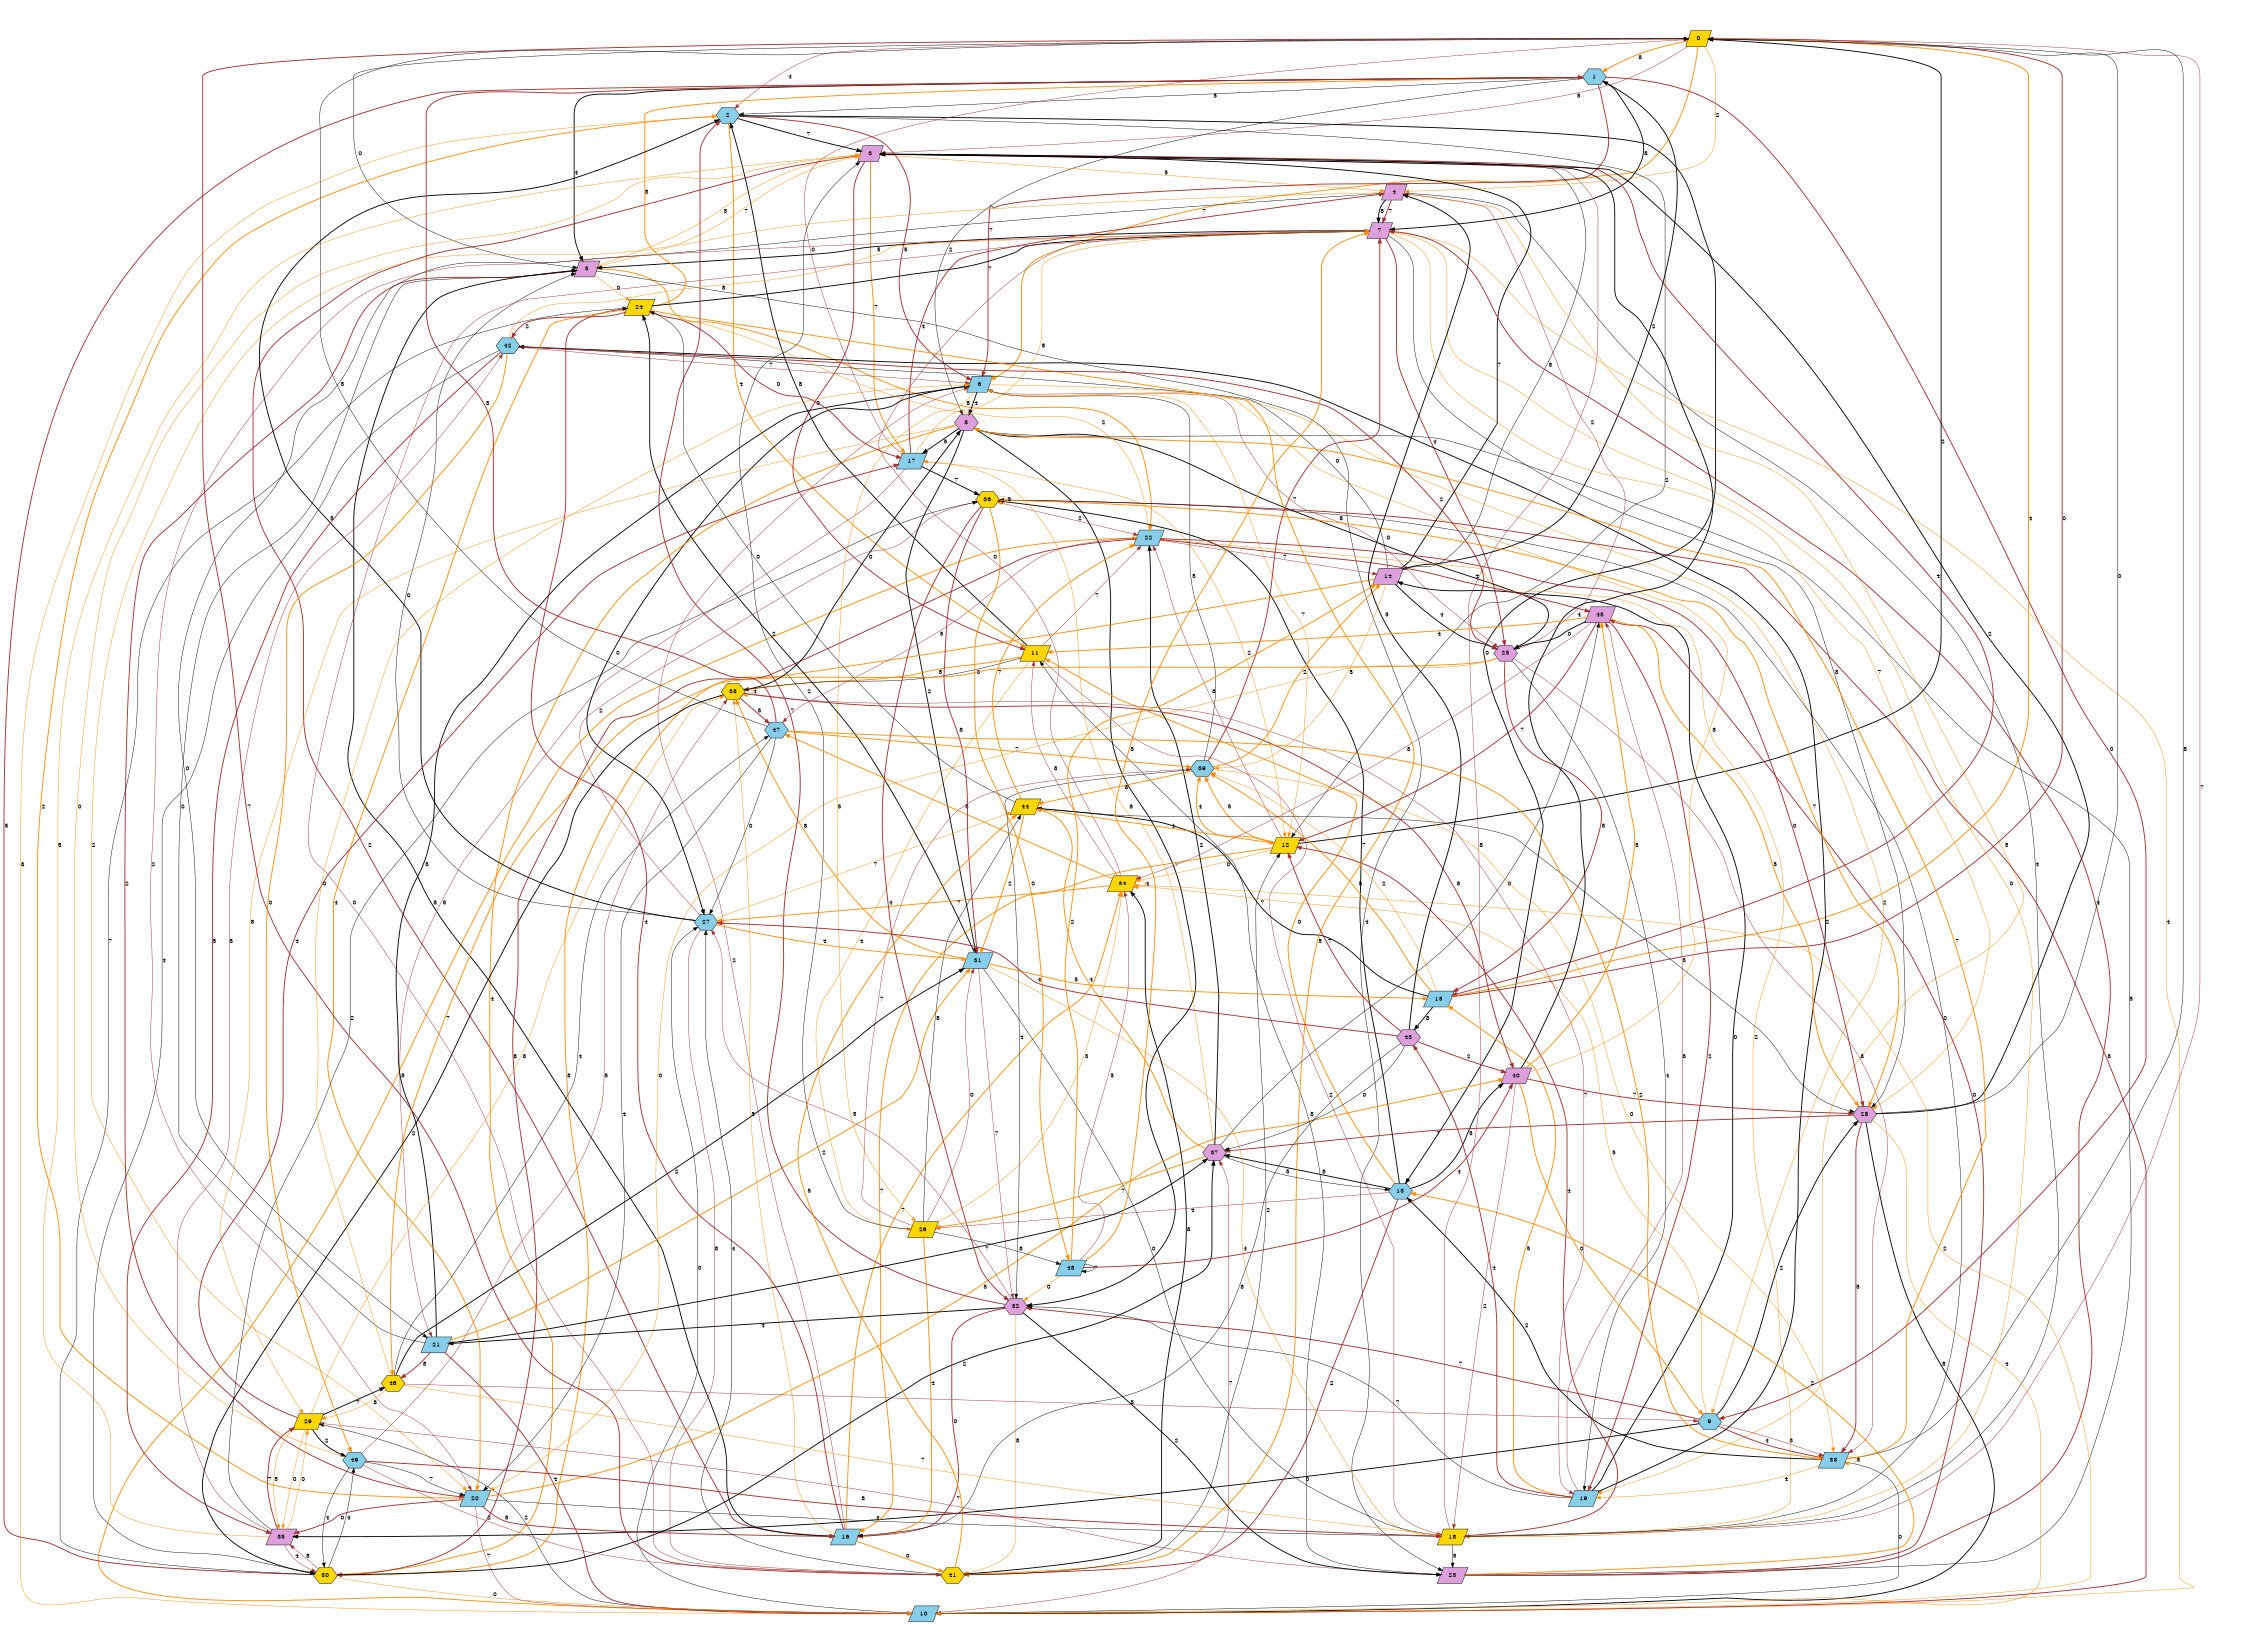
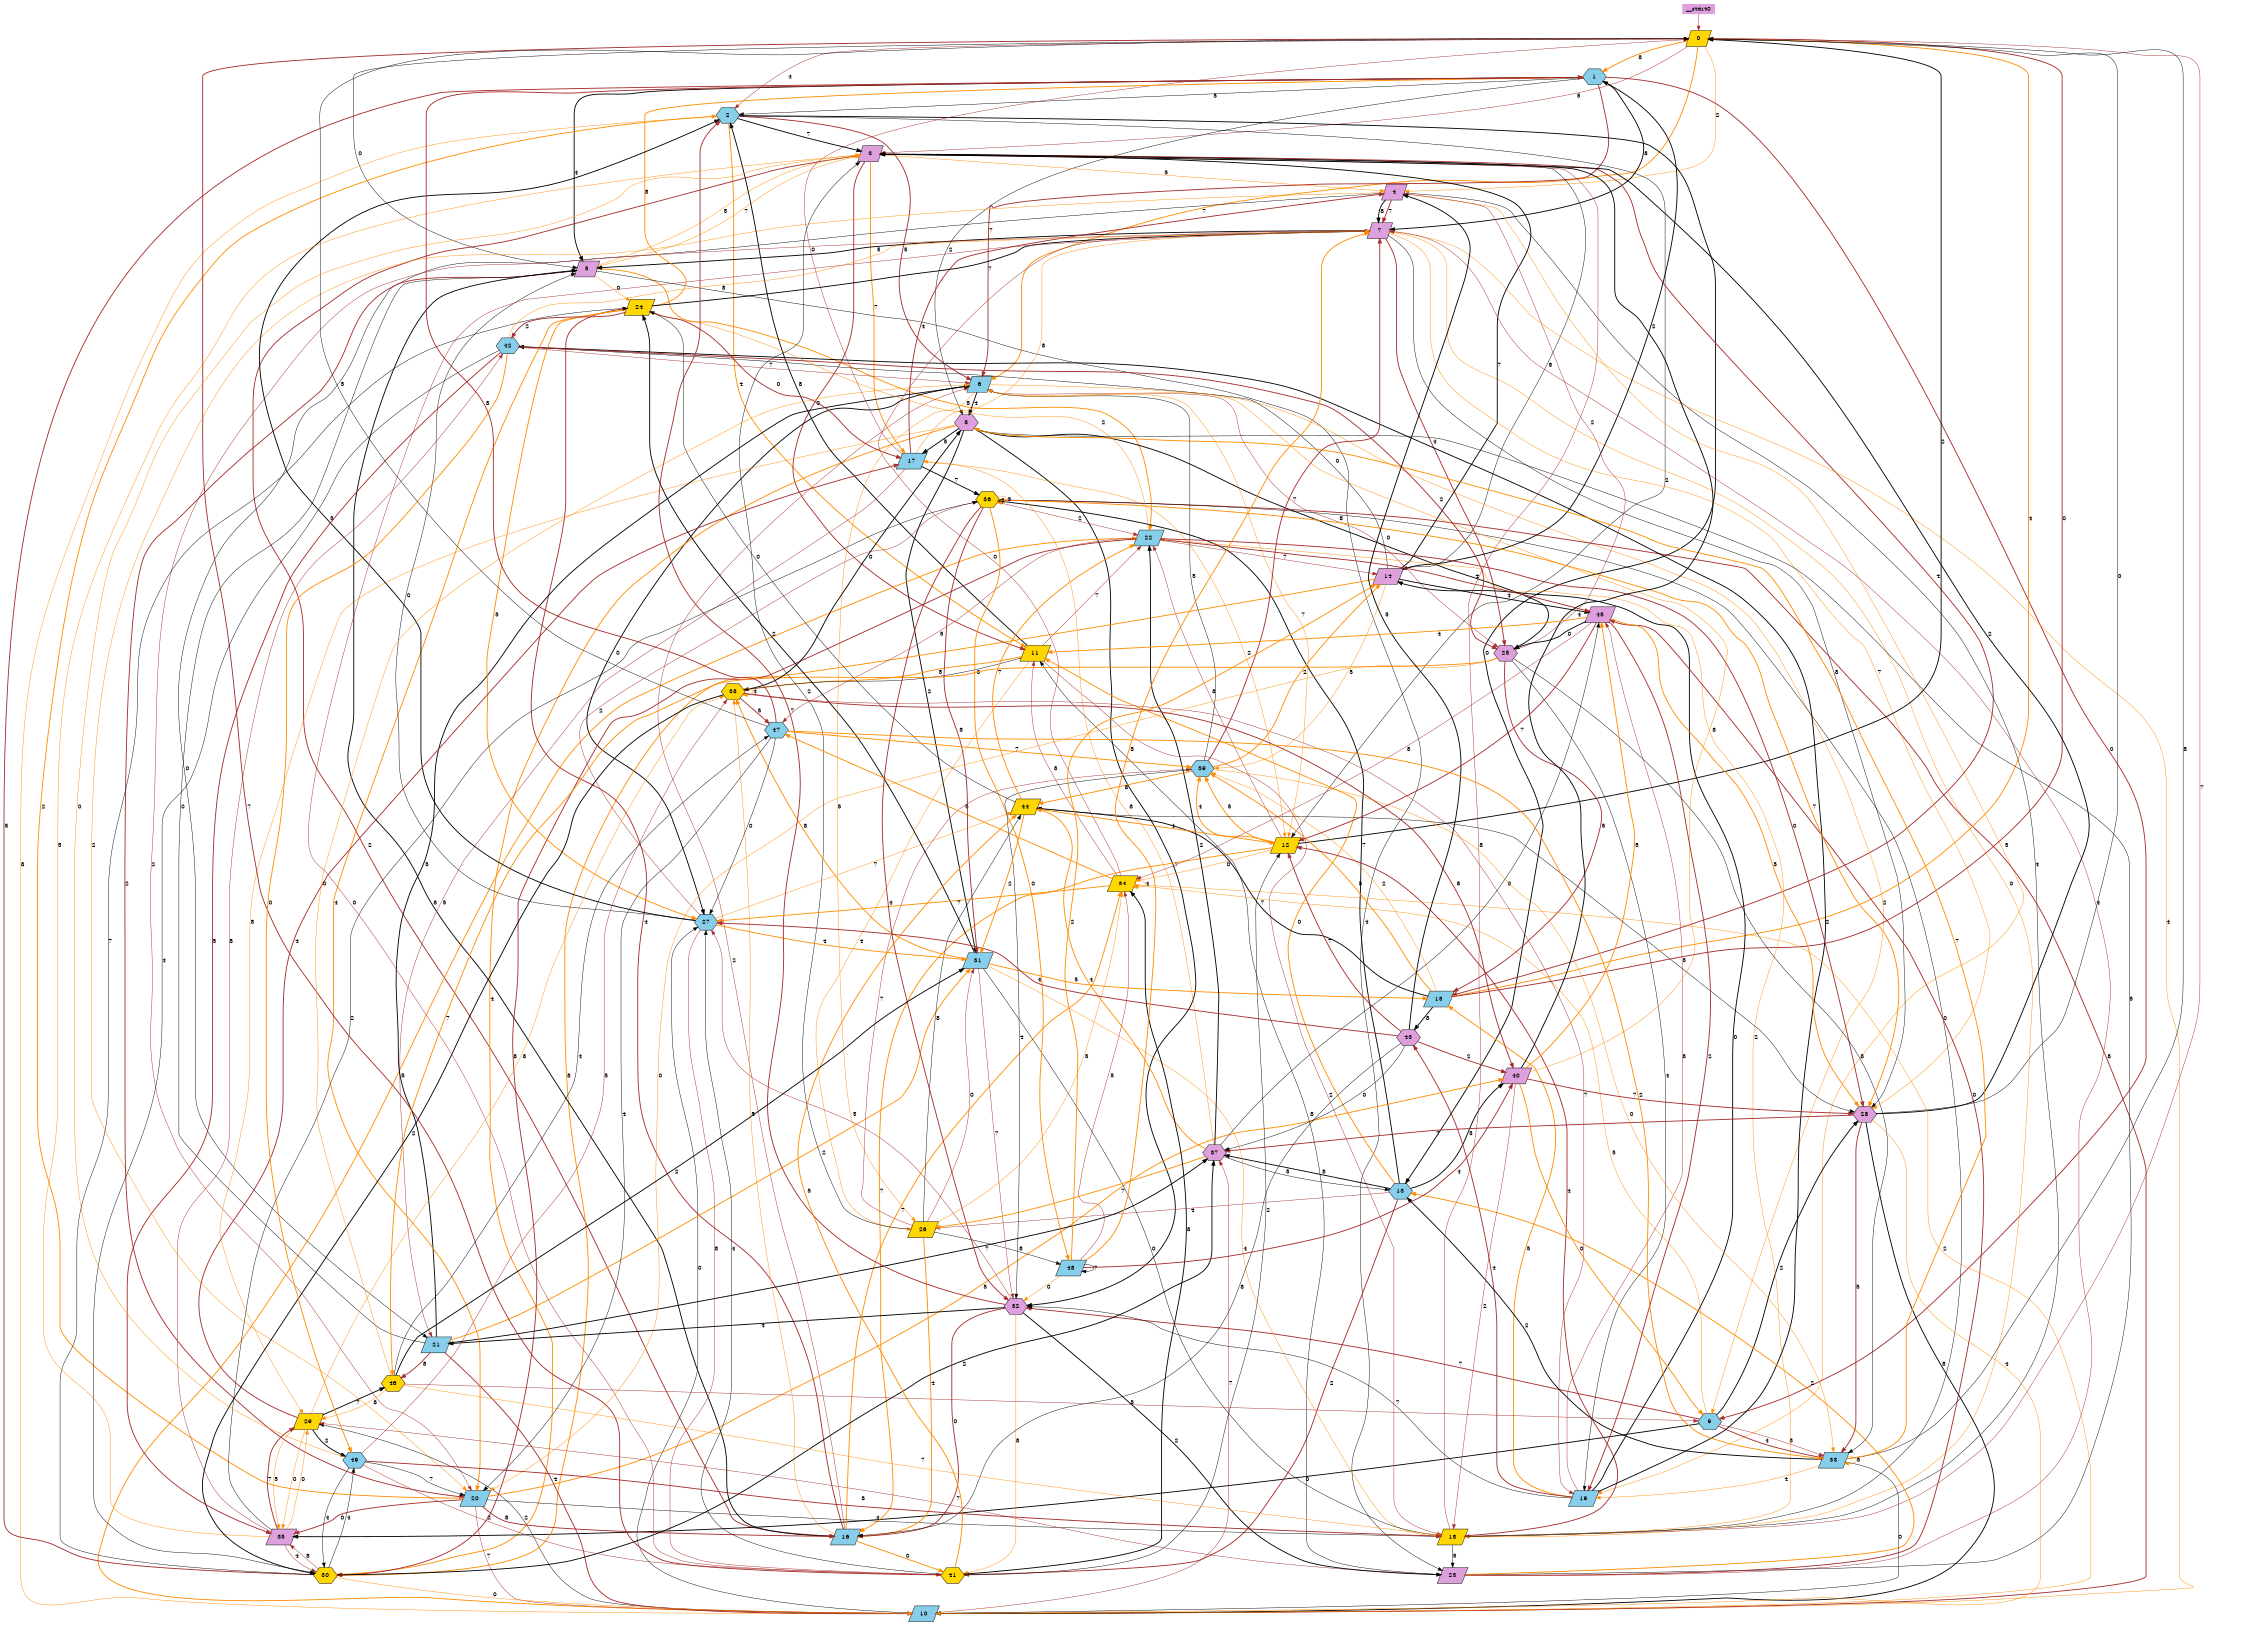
node "__start0": added
edge "14" -> "25": now "14" -> "45"
edge "24" -> "41": now "24" -> "27"
edge "23" -> "7": style bold -> solid
edge "25" -> "33": color brown -> black
